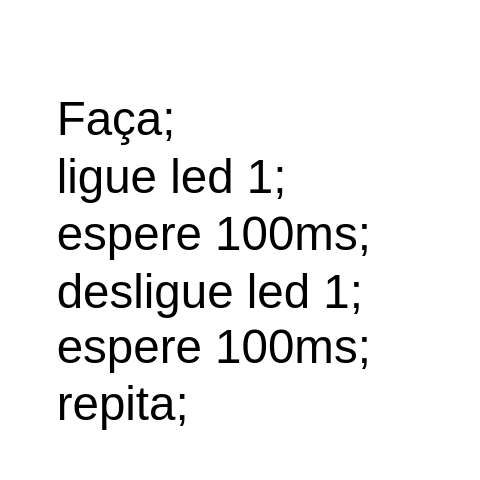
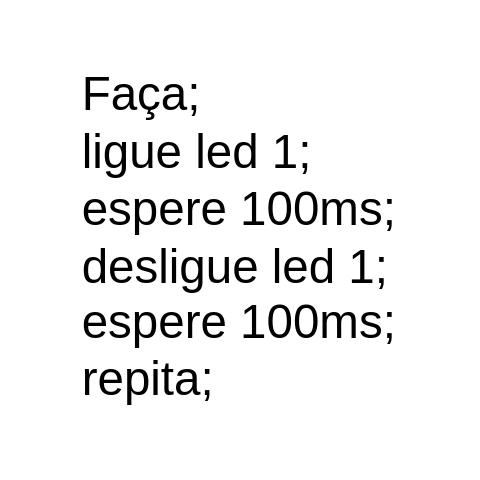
node "Faça; ligue led 1; espere 100ms; desligue led 1; espere 100ms; repita;": moved (214, 264) -> (239, 239)
